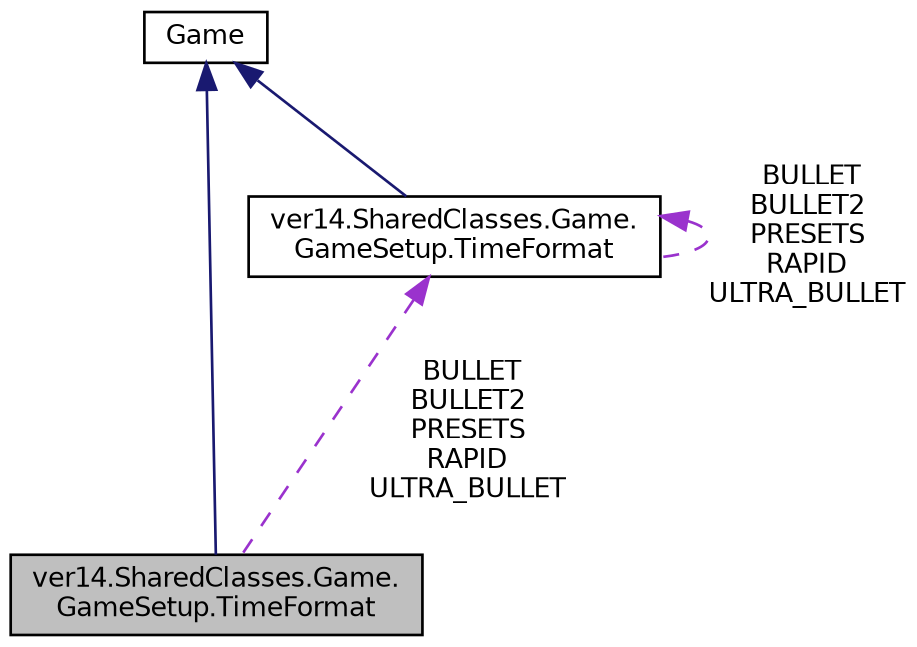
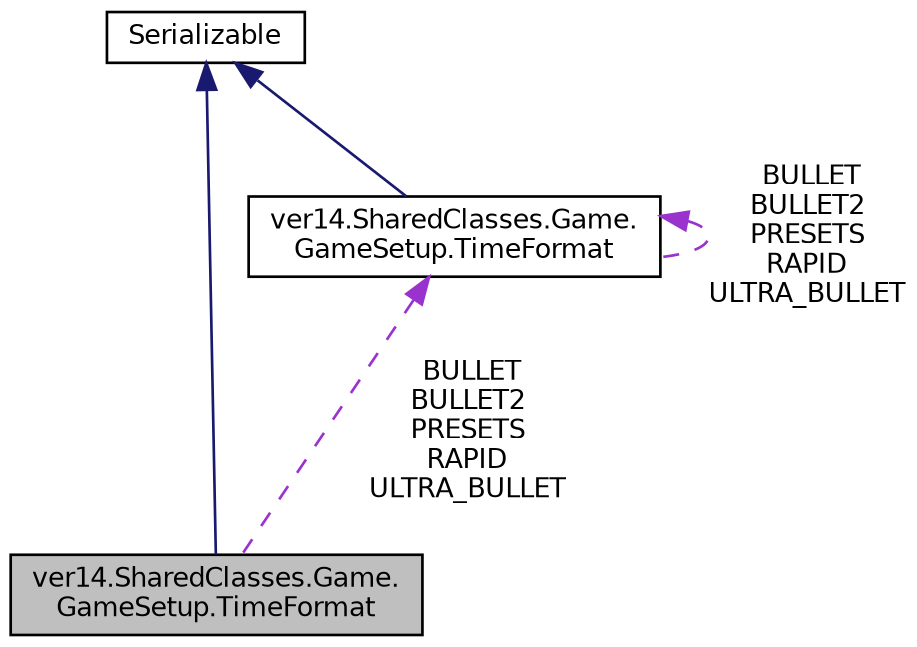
node "Game": label "Game" -> "Serializable"
